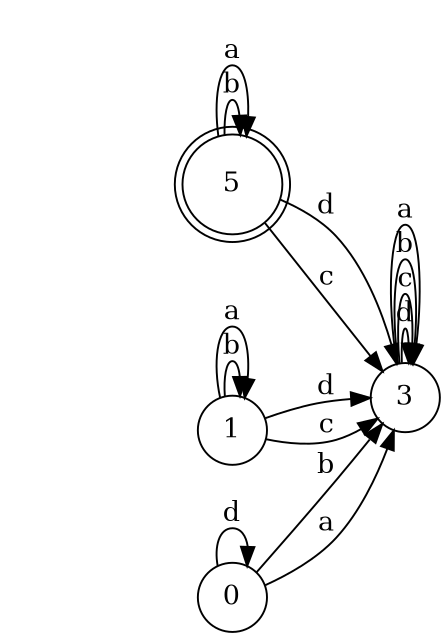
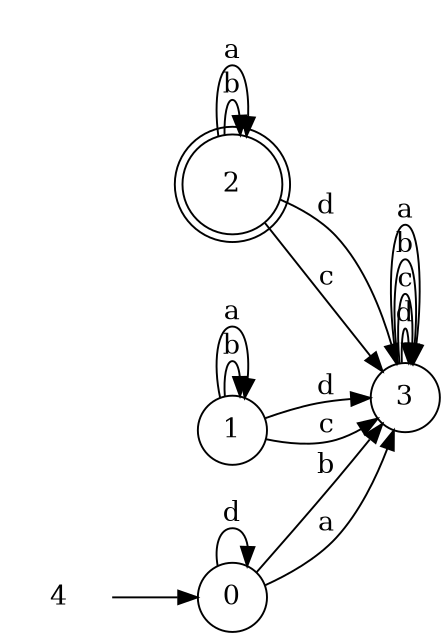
node "5": label "5" -> "2"
node "4": added
